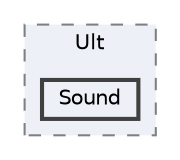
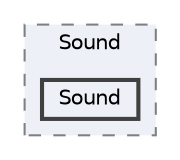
cluster "Ult": label "Ult" -> "Sound"
